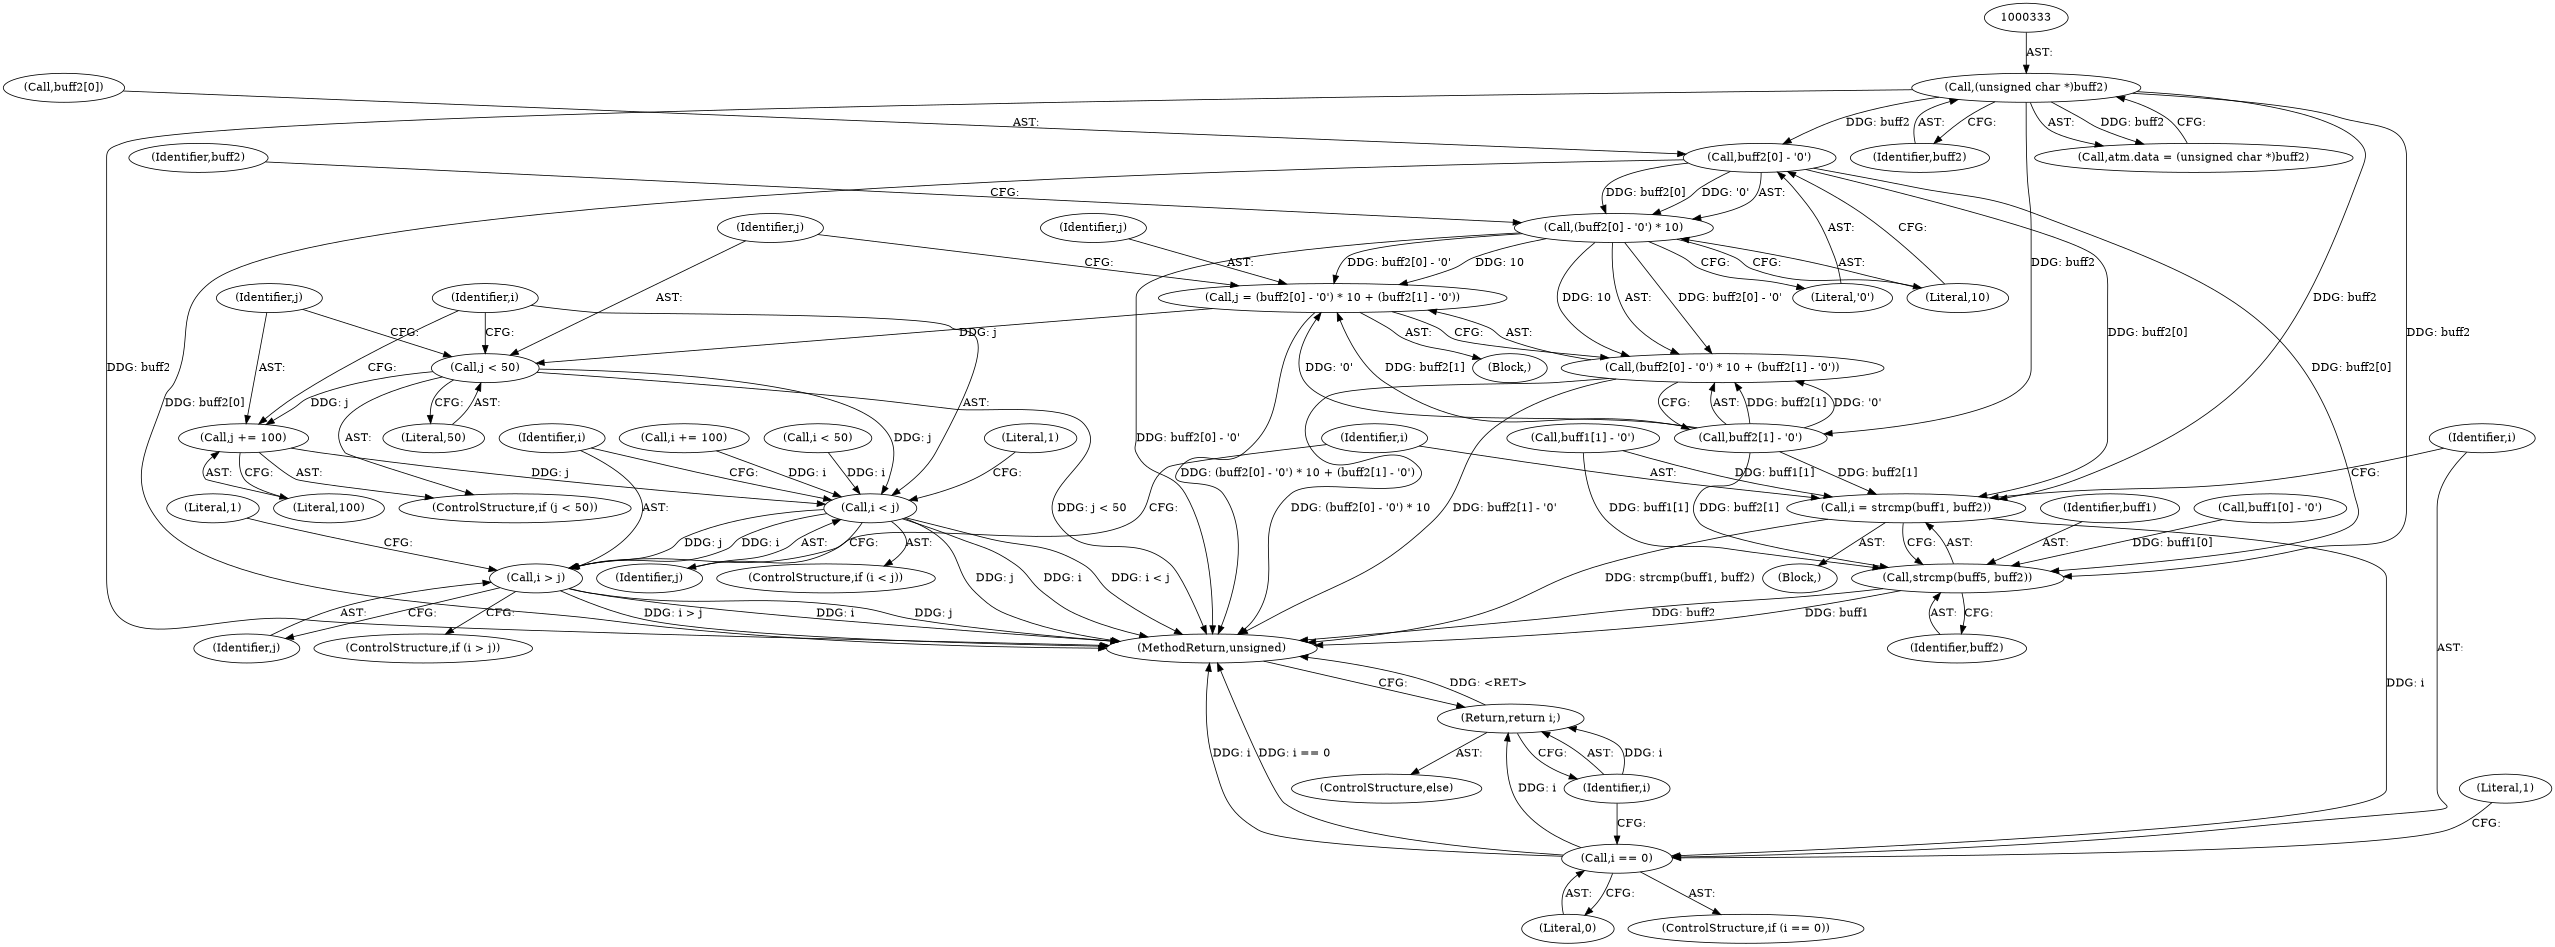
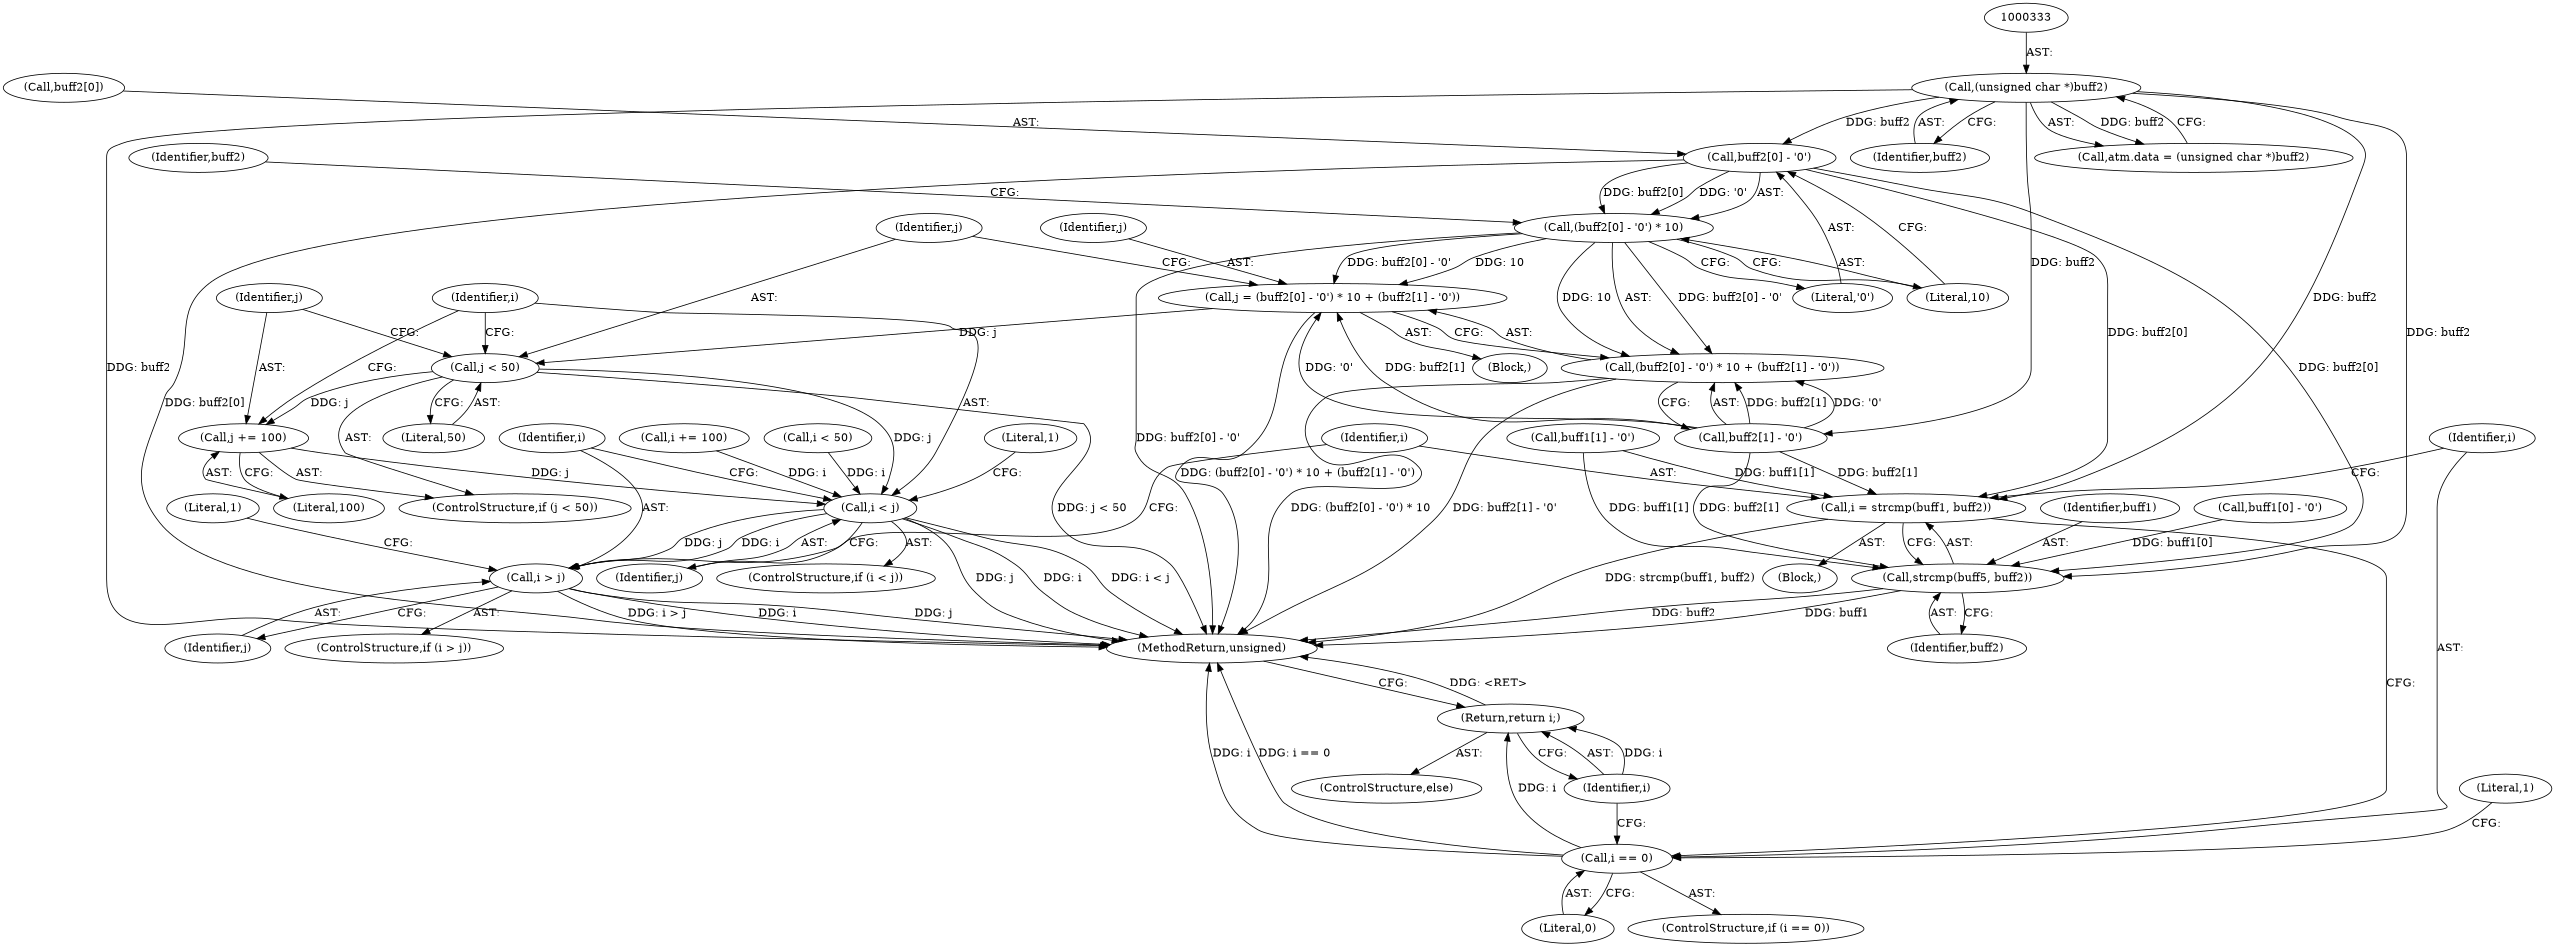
edge "(Call,i > j)" -> "(ControlStructure,if (i > j))": label "CFG: " -> "AST: "
edge "(Call,i = strcmp(buff1, buff2))" -> "(Call,i == 0)": label "DDG: i" -> "CFG: "
